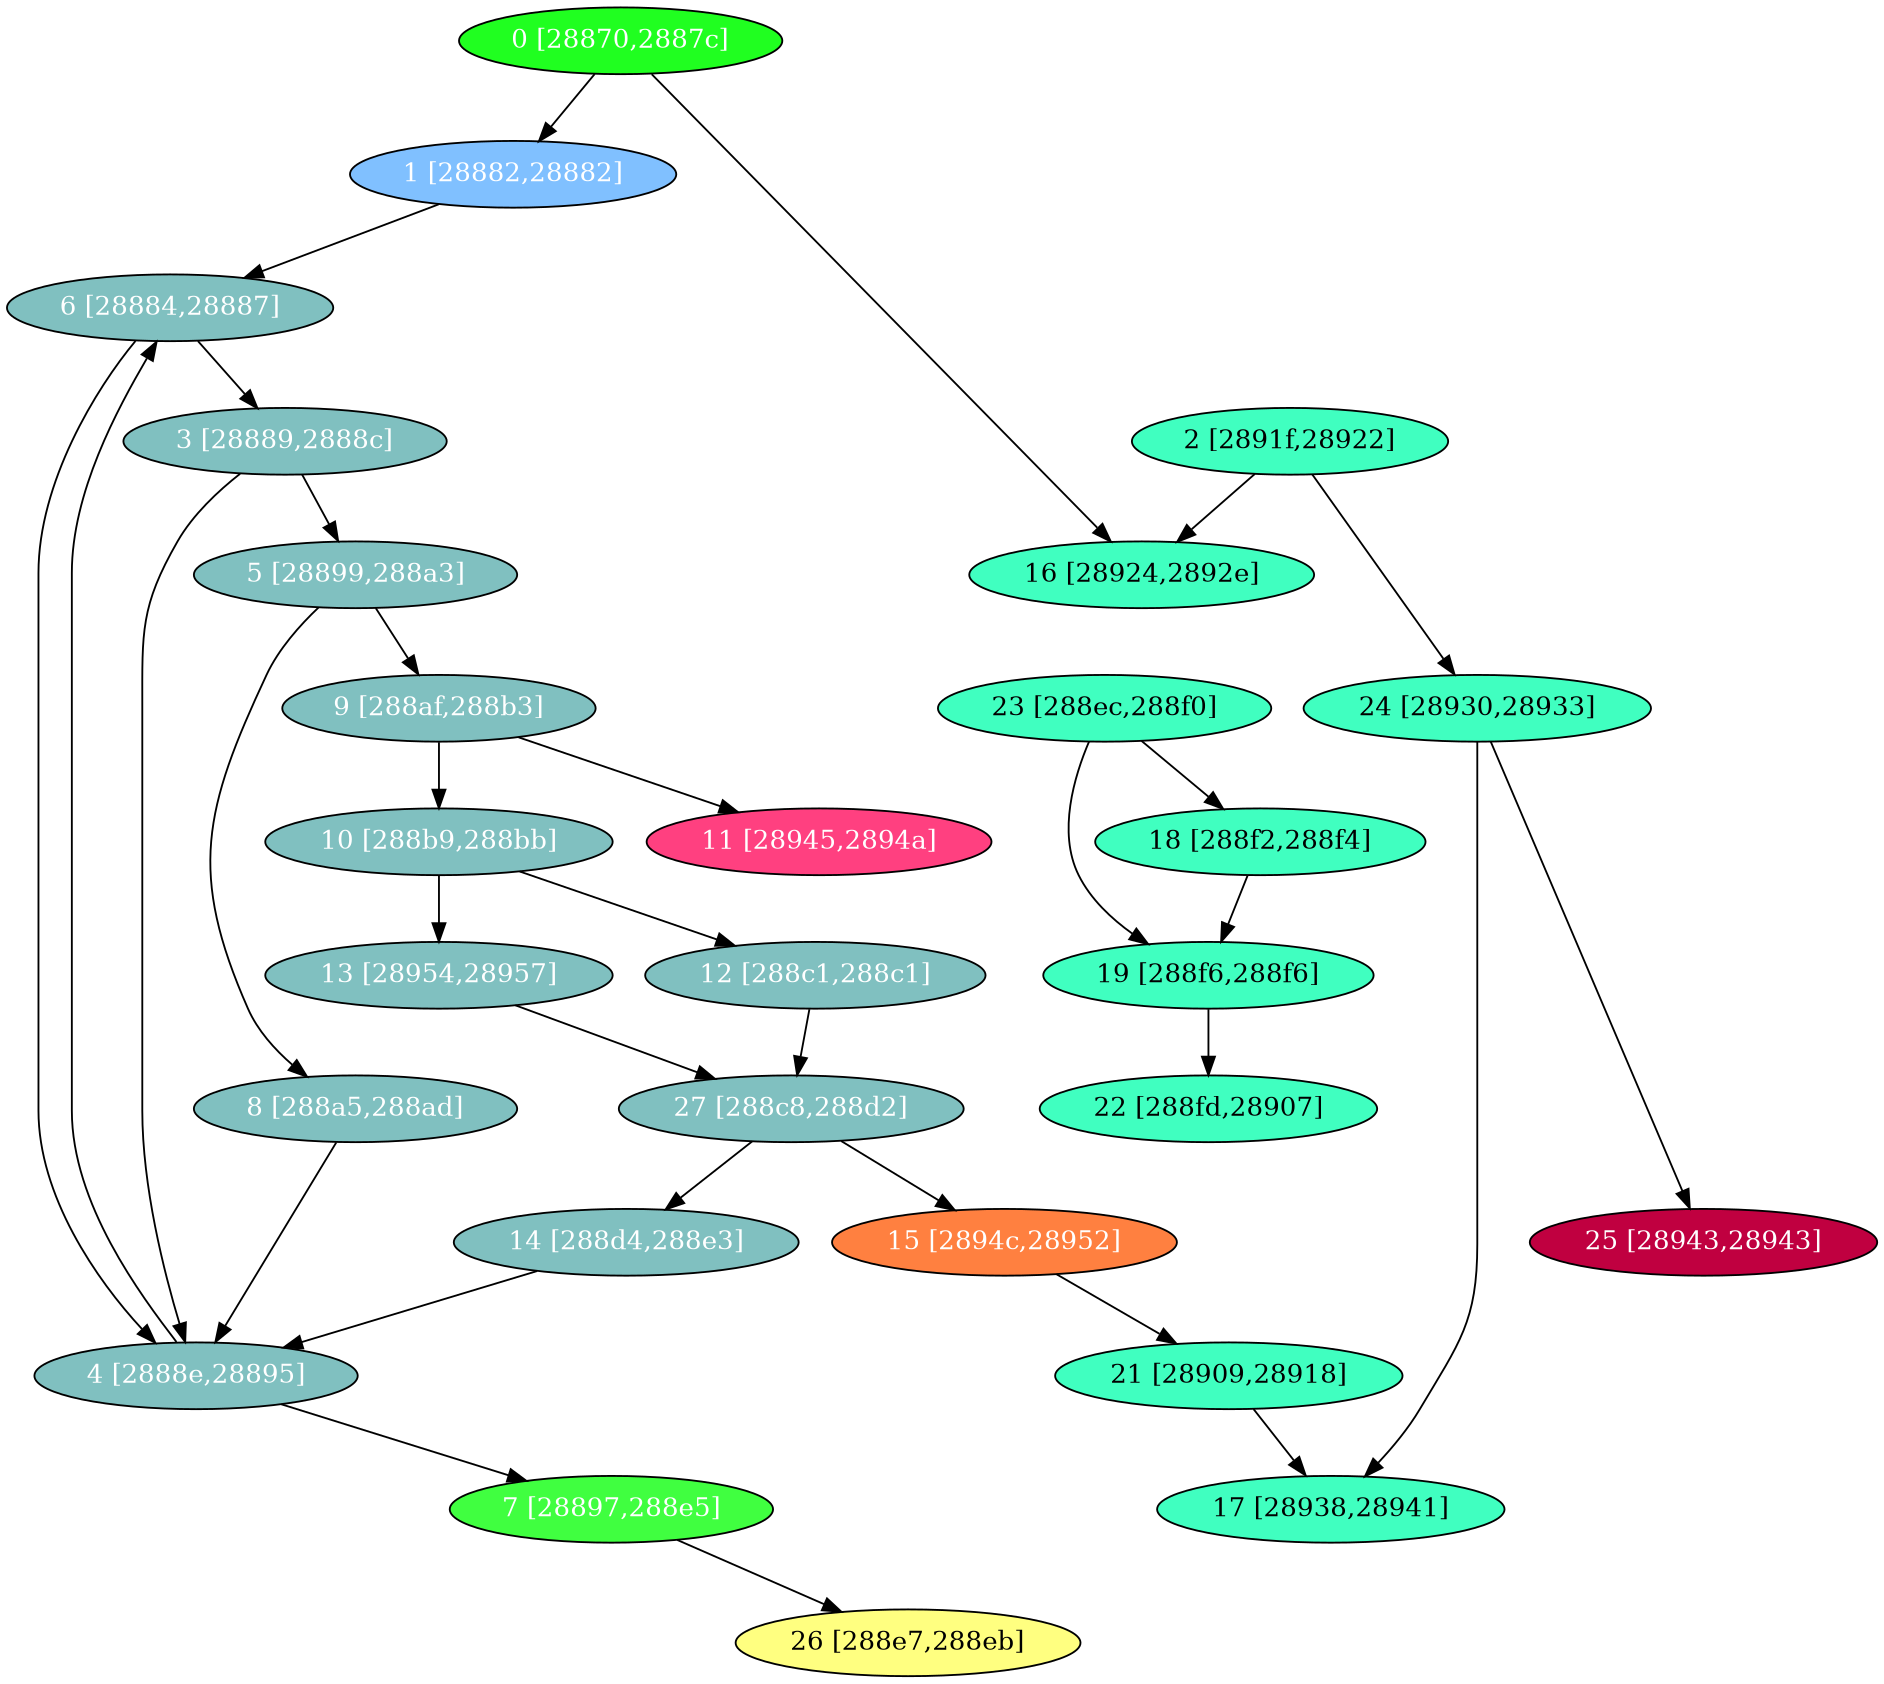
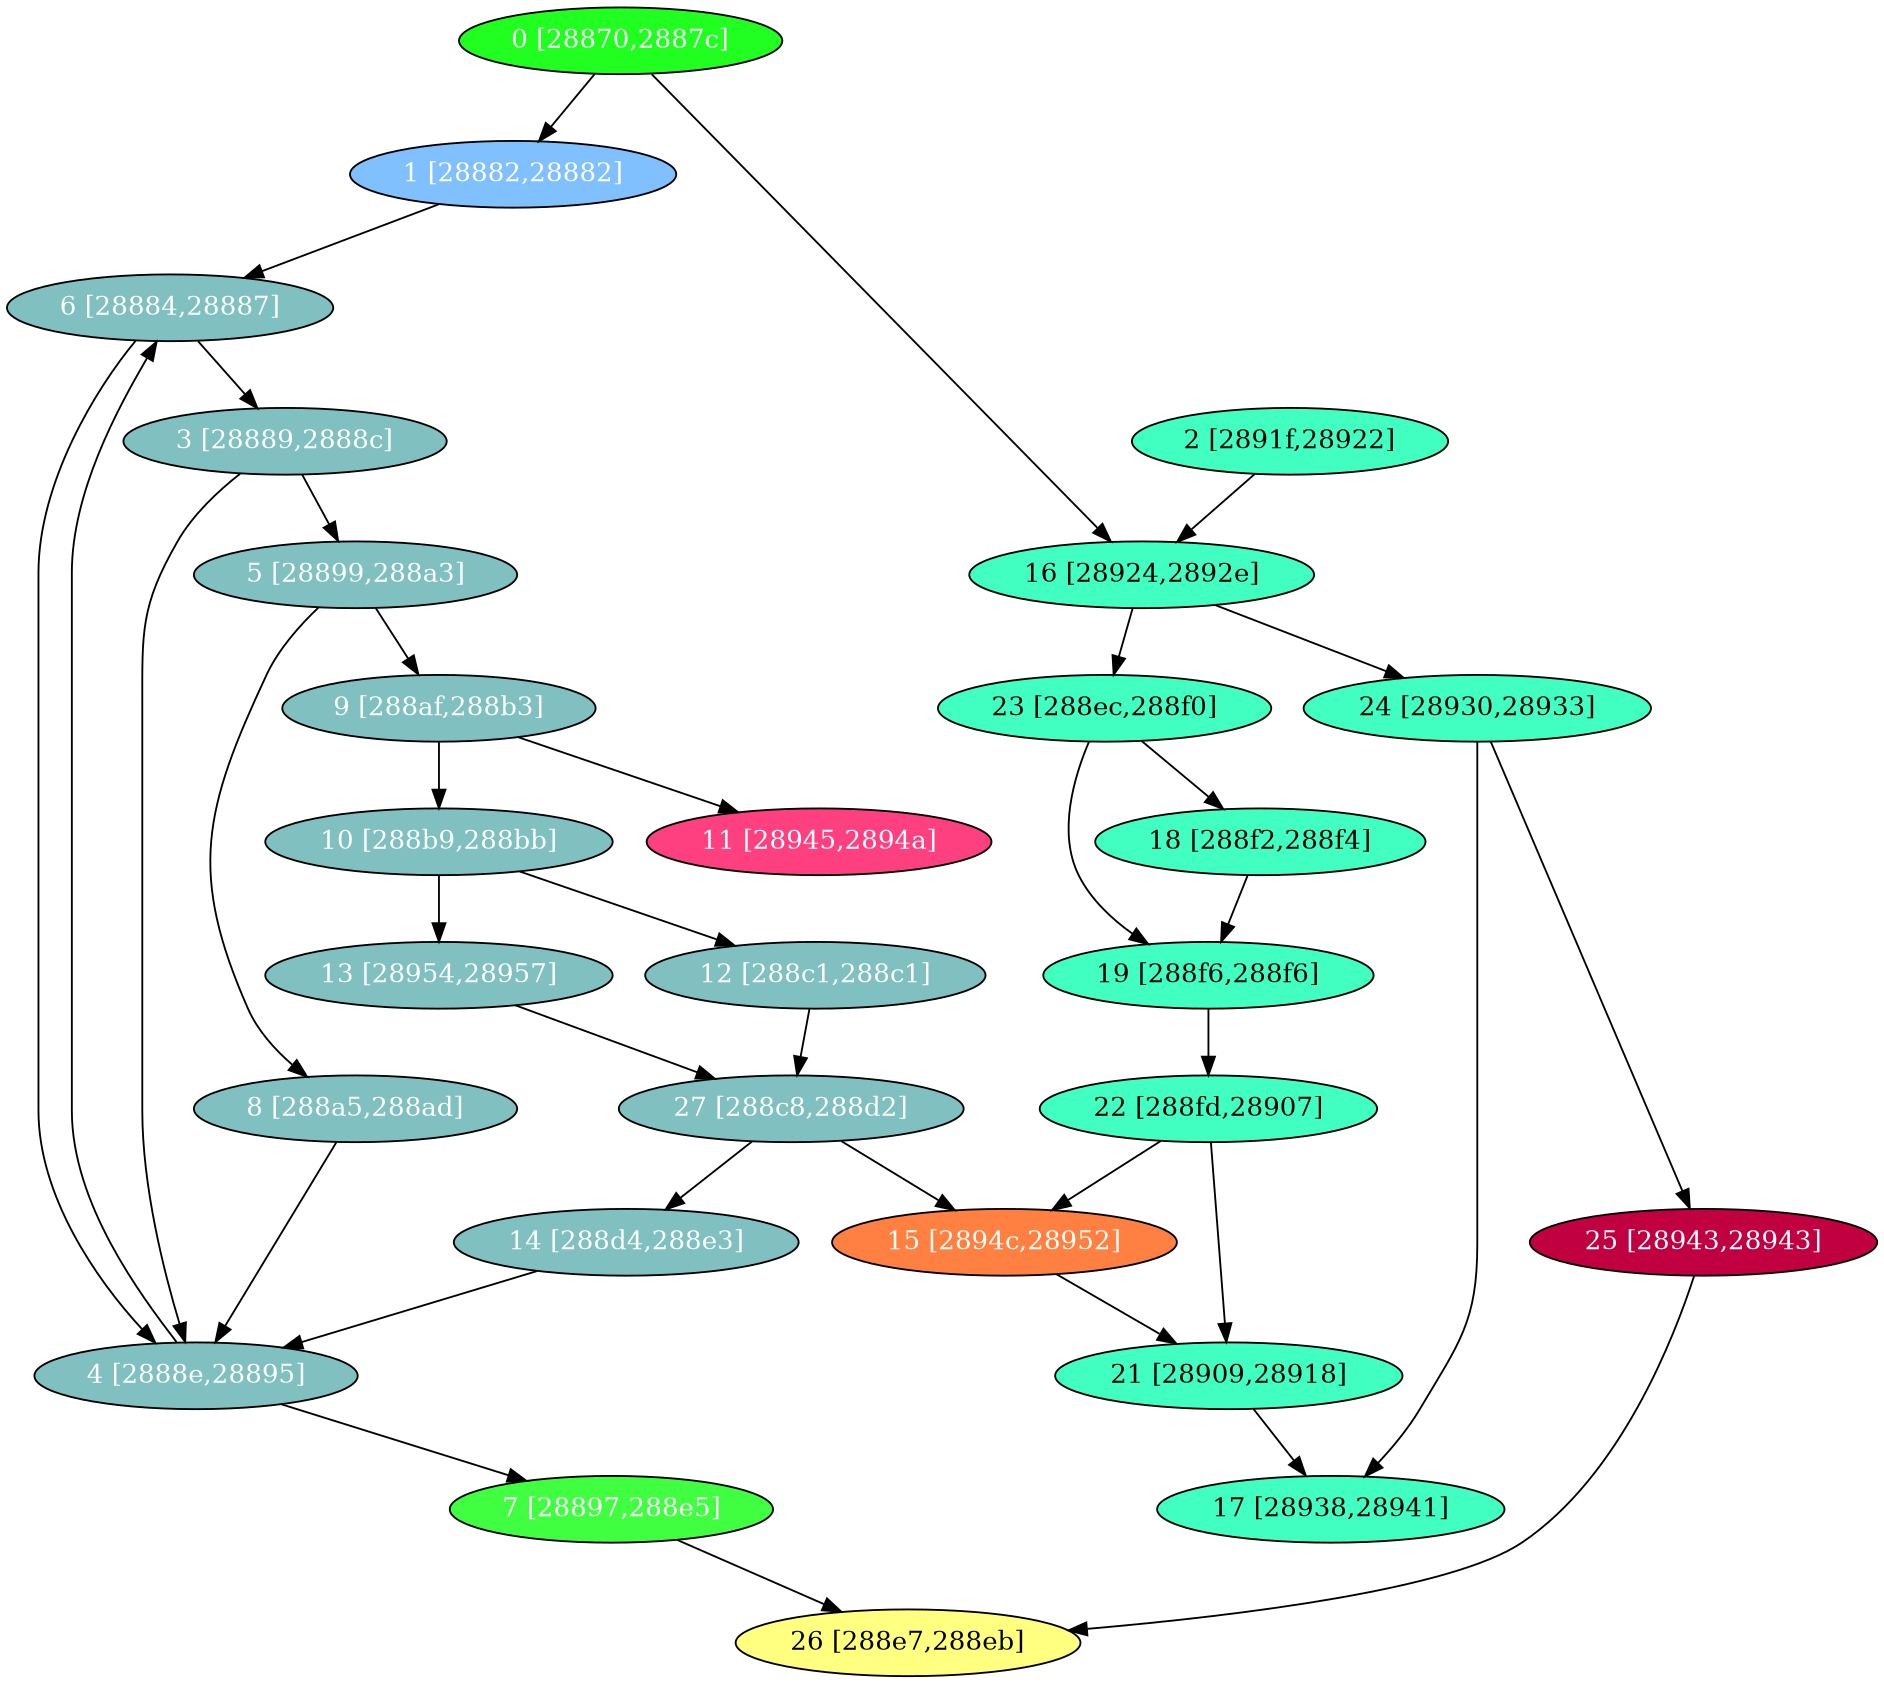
edge "2 [2891f,28922]" -> "24 [28930,28933]": now "16 [28924,2892e]" -> "24 [28930,28933]"
edge "16 [28924,2892e]" -> "23 [288ec,288f0]": added
edge "22 [288fd,28907]" -> "15 [2894c,28952]": added
edge "22 [288fd,28907]" -> "21 [28909,28918]": added
edge "25 [28943,28943]" -> "26 [288e7,288eb]": added
